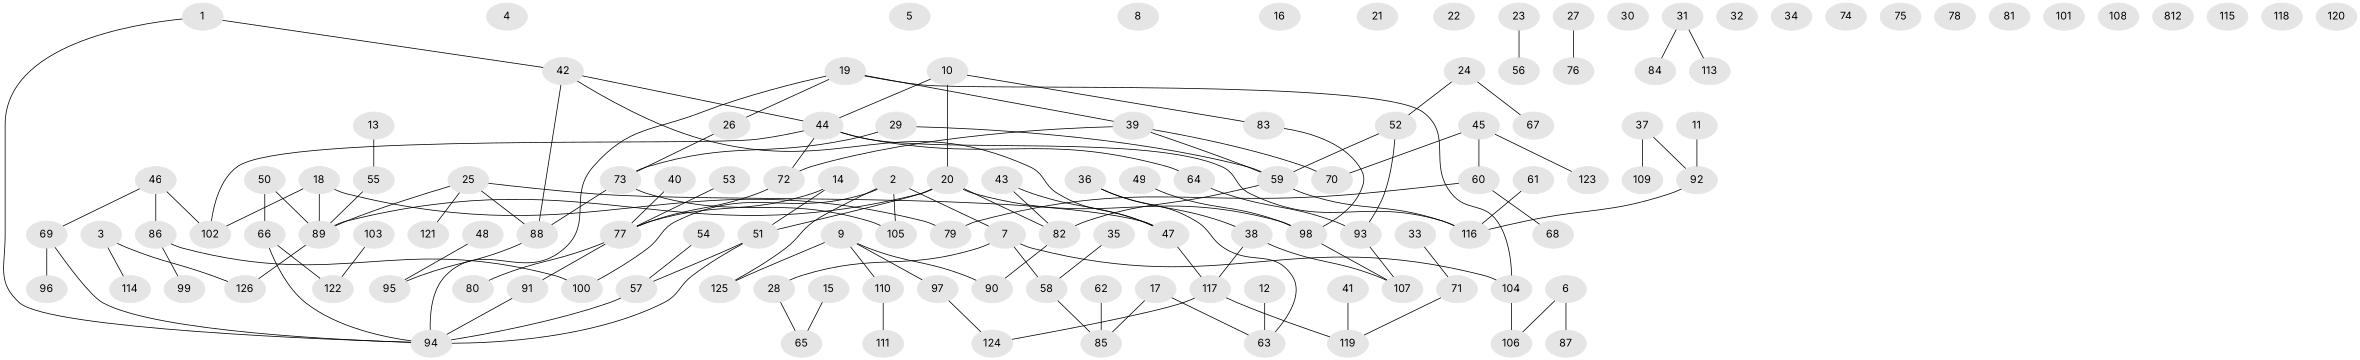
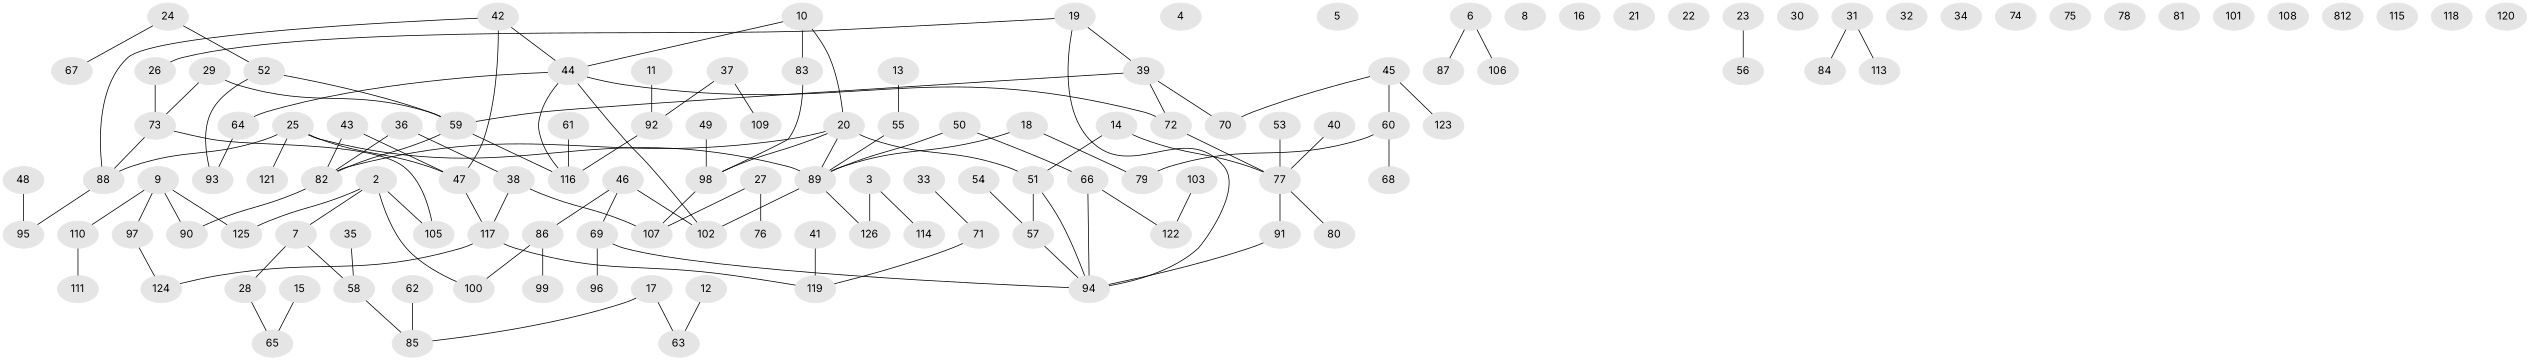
node "1": removed
edge "18" -- "102": now "89" -- "102"
edge "36" -- "63": now "36" -- "82"
edge "93" -- "107": now "27" -- "107"
node "104": removed
